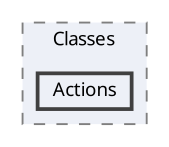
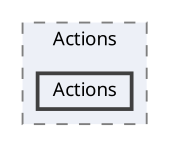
cluster "Classes": label "Classes" -> "Actions"
